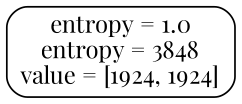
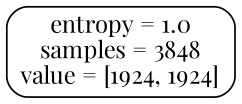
node "entropy = 1.0": text "entropy = 3848" -> "samples = 3848"
